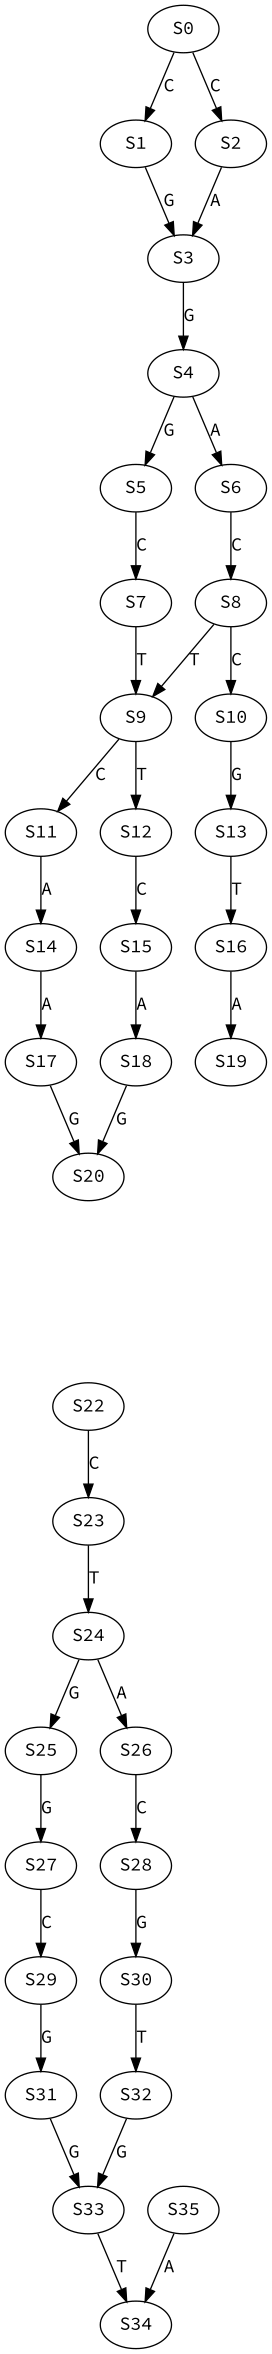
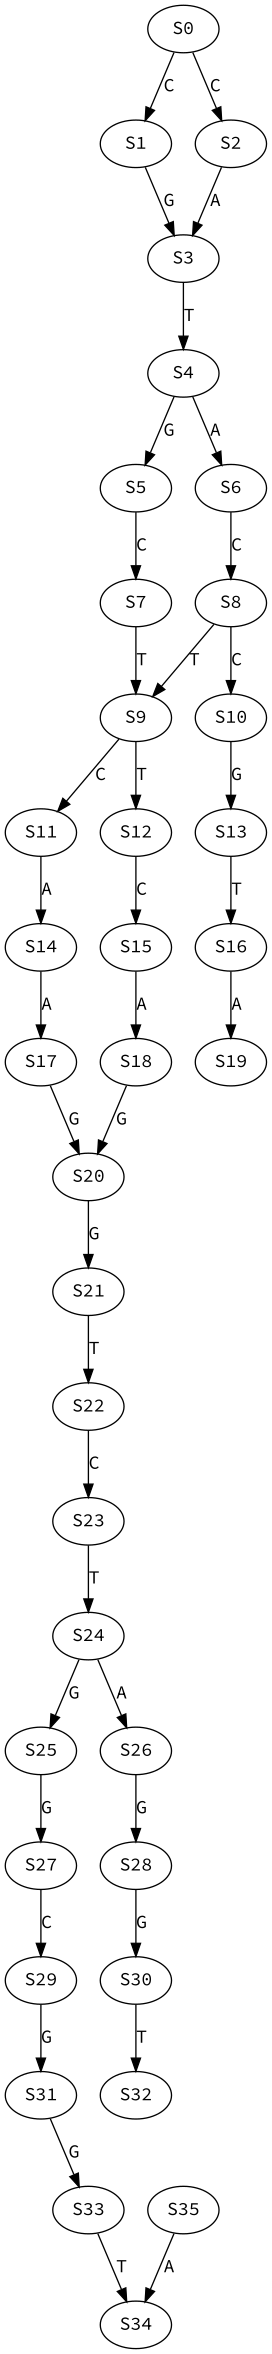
edge "S3" -> "S4": label "G" -> "T"
node "S21": added
edge "S26" -> "S28": label "C" -> "G"
edge "S32" -> "S33": removed, label "G"
